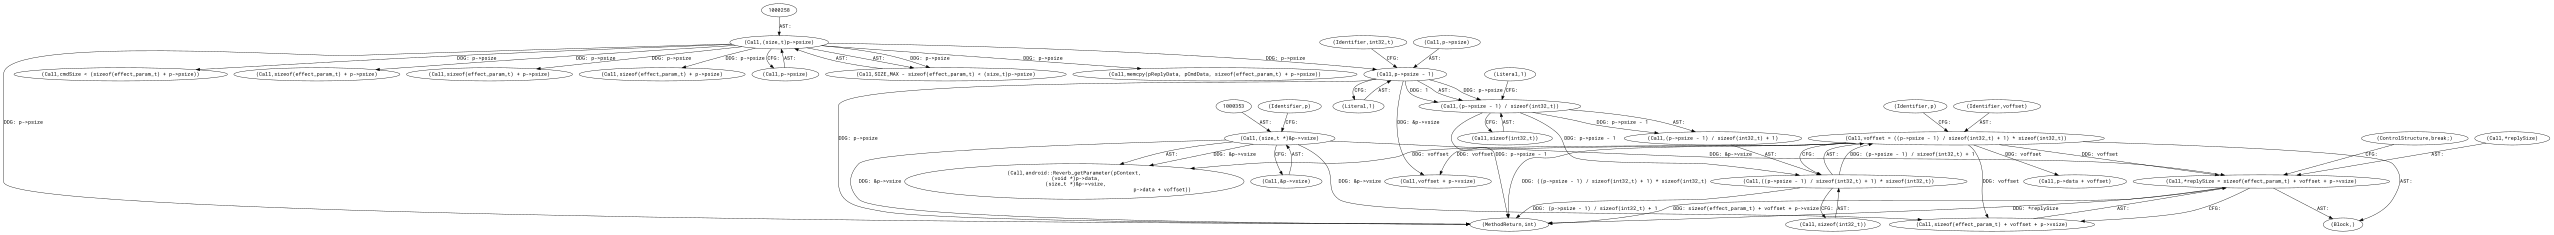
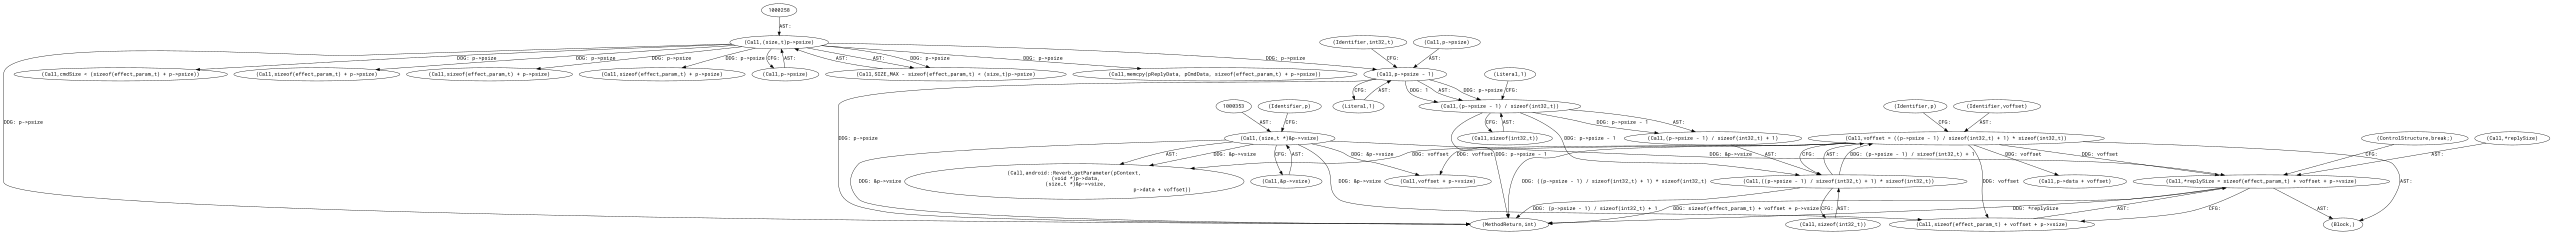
edge "(Call,p->psize - 1)" -> "(Call,voffset + p->vsize)": now "(Call,(size_t *)&p->vsize)" -> "(Call,voffset + p->vsize)"
